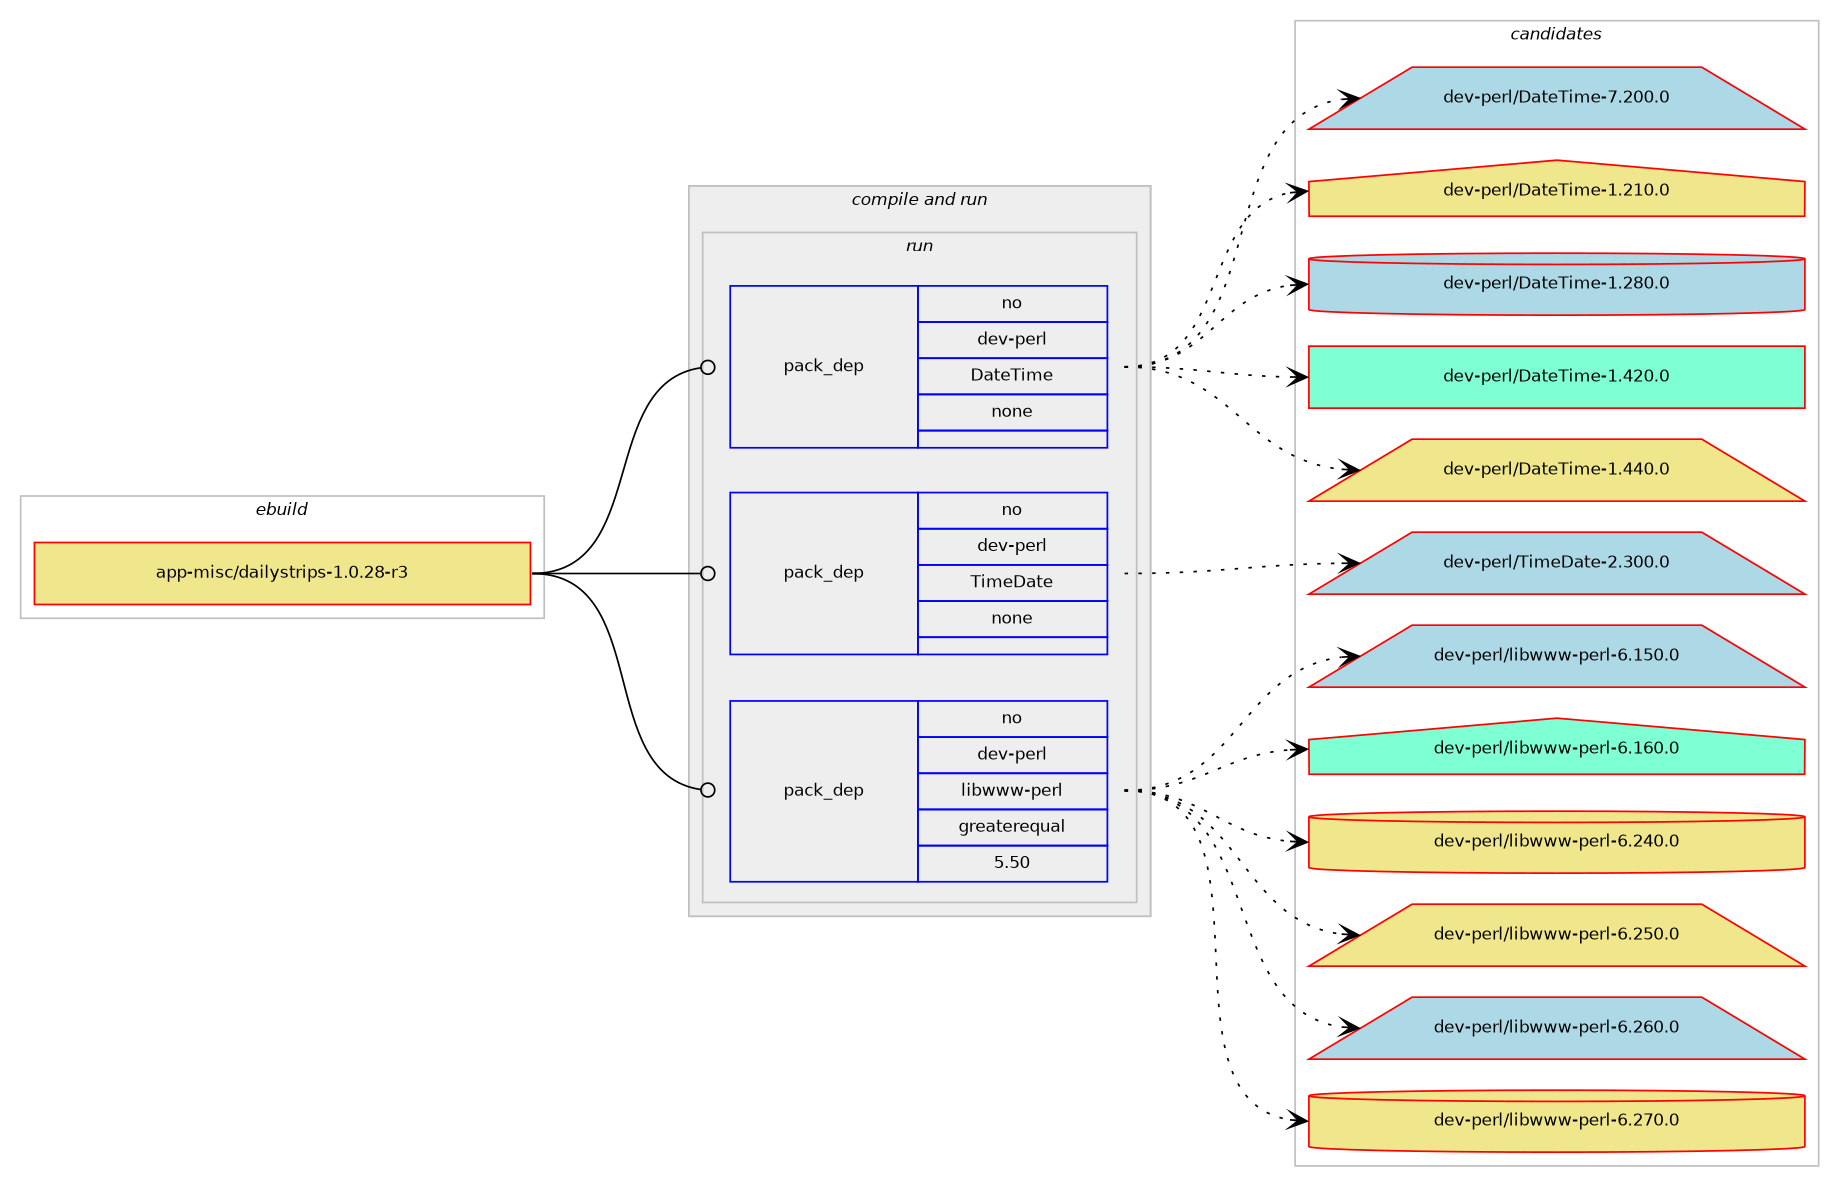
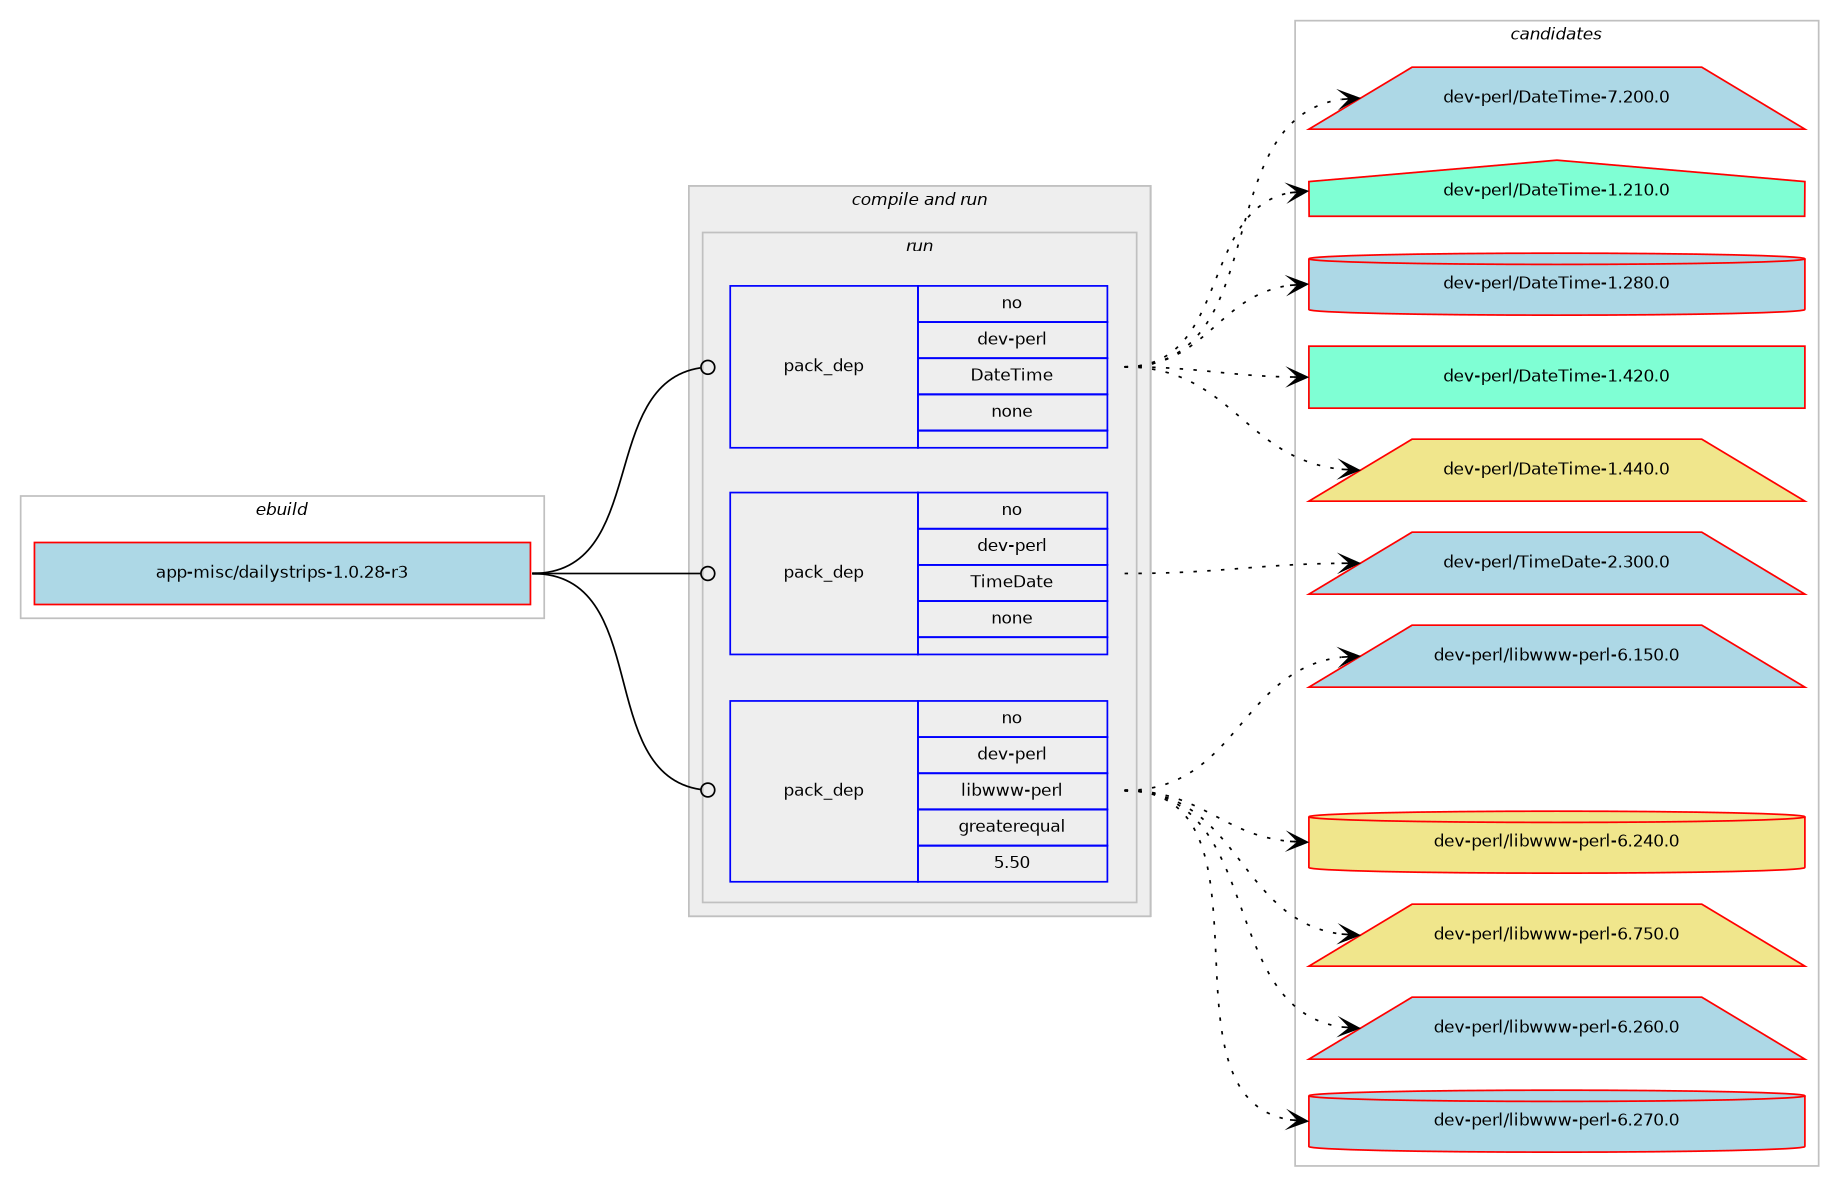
node "dev-perl/DateTime-1.210.0": fillcolor khaki -> aquamarine
node "app-misc/dailystrips-1.0.28-r3": fillcolor khaki -> lightblue
node "dev-perl/libwww-perl-6.160.0": removed
node "dev-perl/libwww-perl-6.250.0": label "dev-perl/libwww-perl-6.250.0" -> "dev-perl/libwww-perl-6.750.0"
node "dev-perl/libwww-perl-6.270.0": fillcolor khaki -> lightblue
